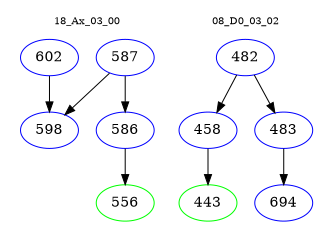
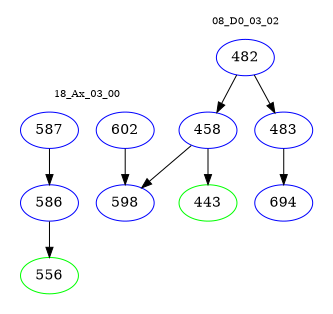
edge "587" -> "598": now "458" -> "598"
